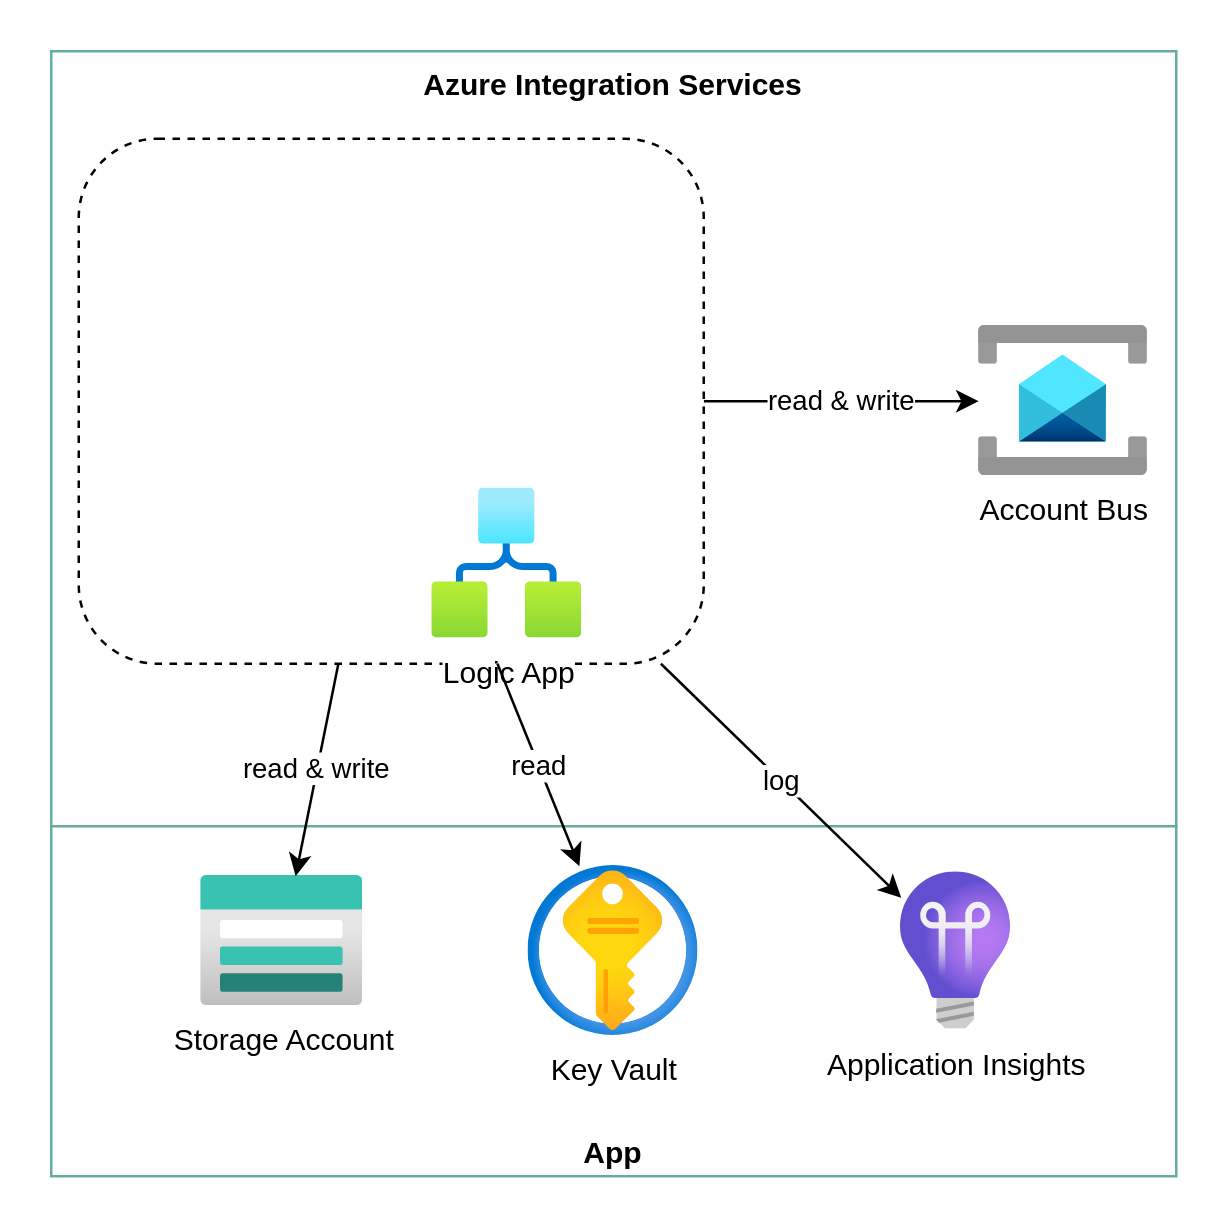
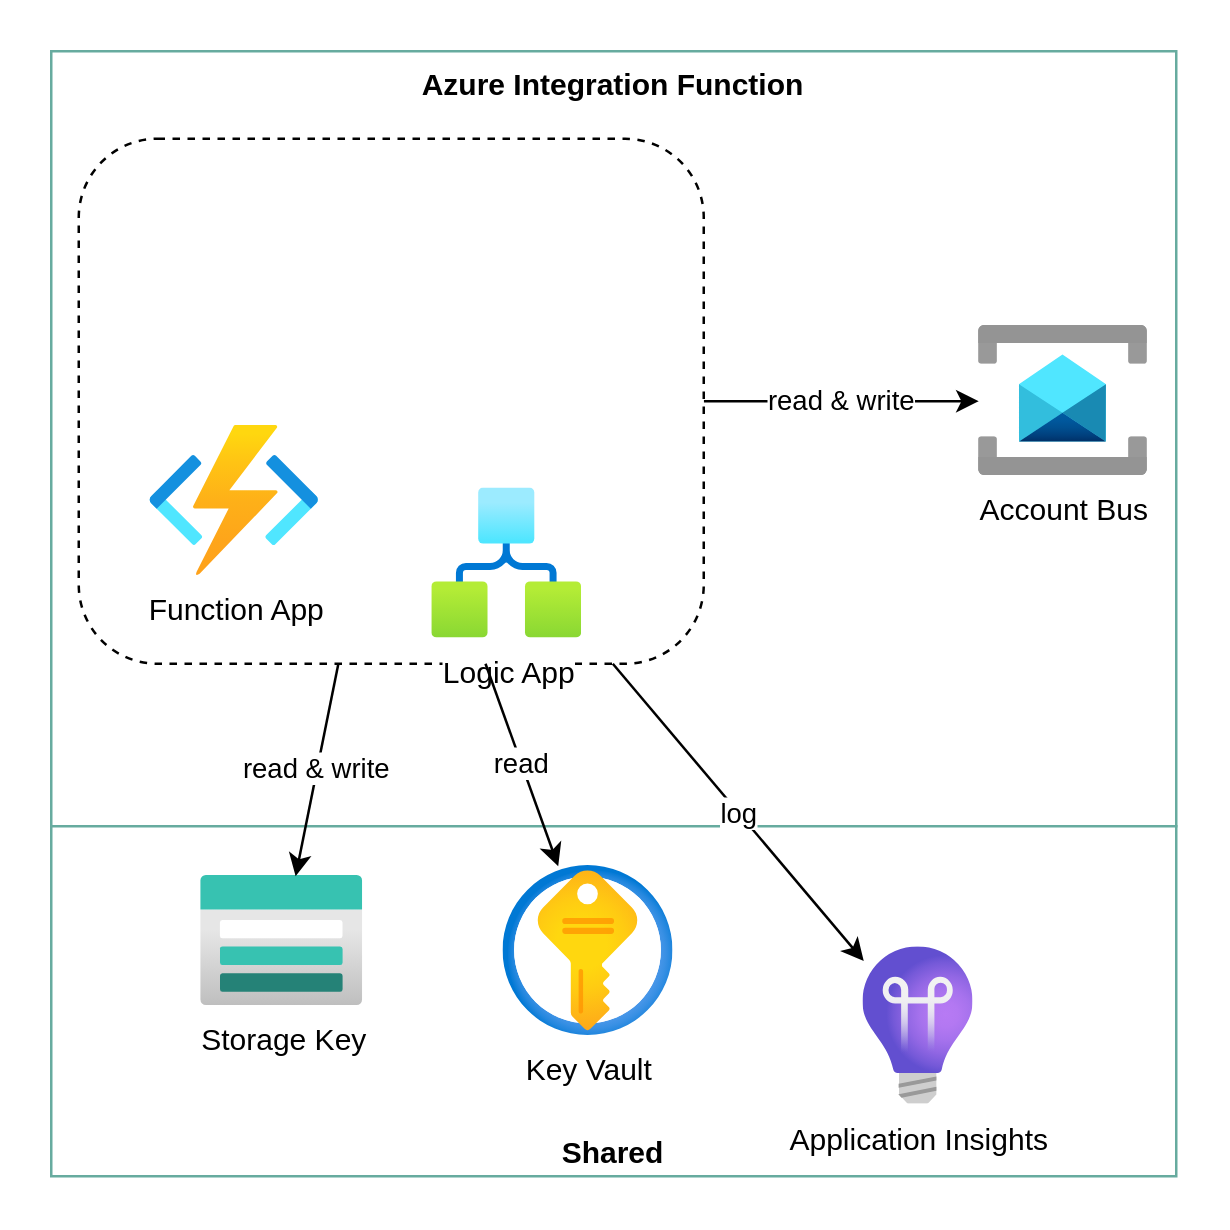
node "Azure Integration Services": label "Azure Integration Services" -> "Azure Integration Function"
node "Function App": added
node "Key Vault": moved (614, 951) -> (589, 951)
node "Application Insights": moved (956, 951) -> (919, 1026)
node "Storage Account": label "Storage Account" -> "Storage Key"
node "App": label "App" -> "Shared"
